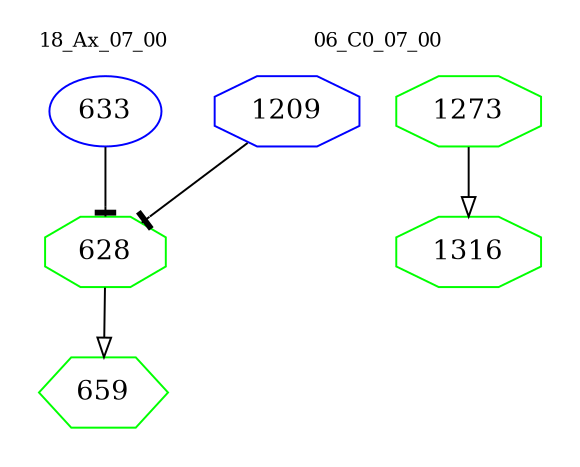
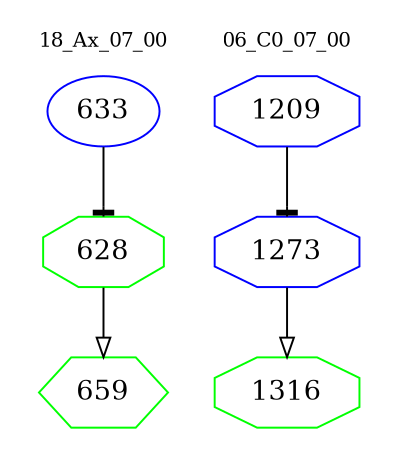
node "1273": color green -> blue
edge "1209" -> "628": now "1209" -> "1273"
